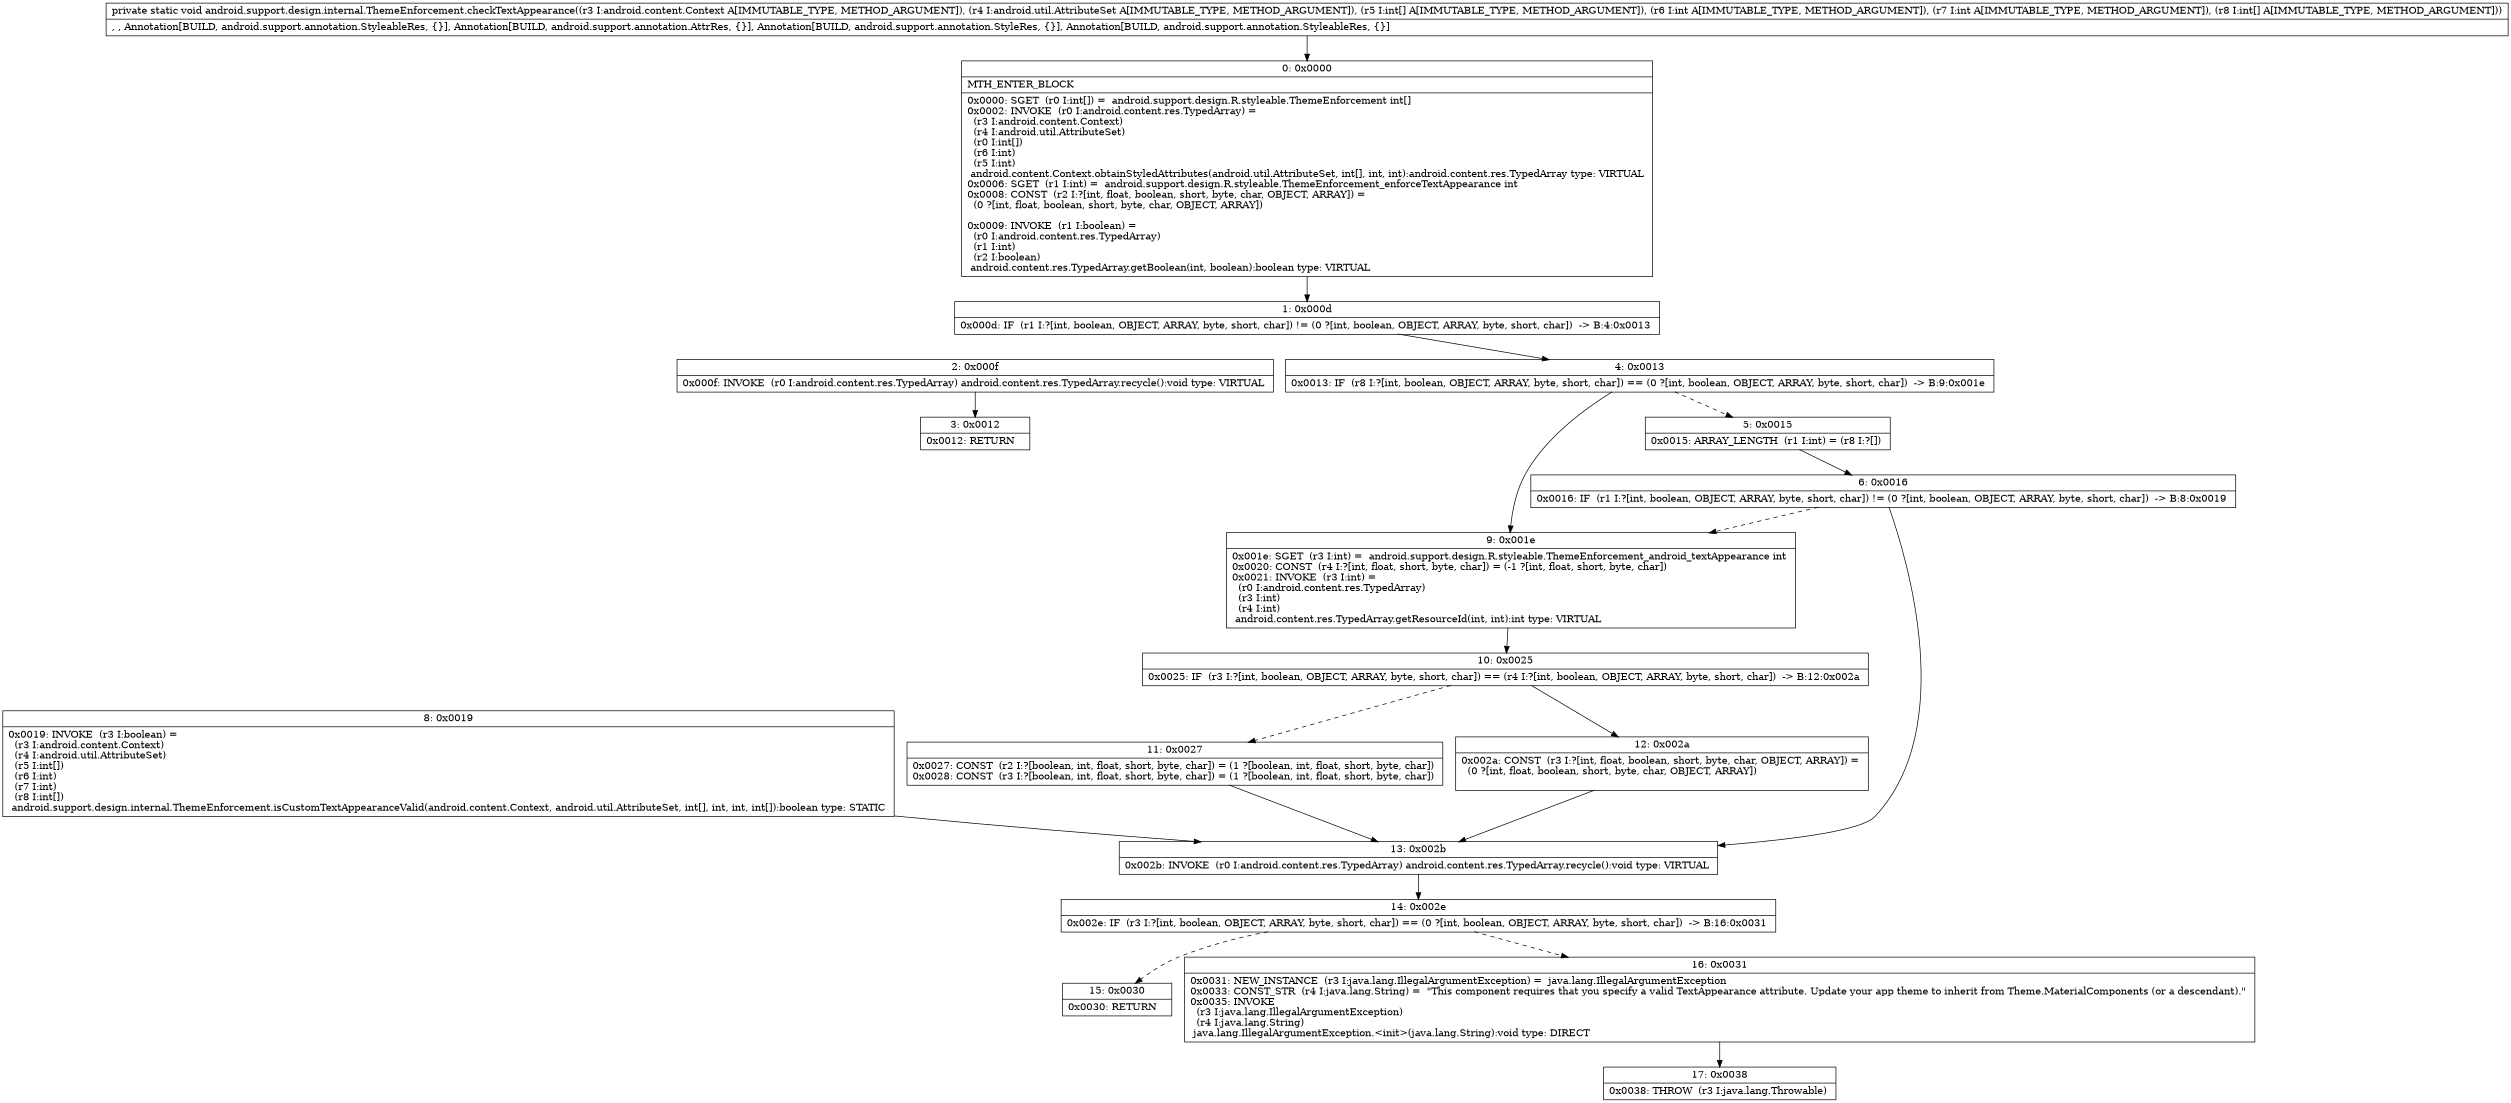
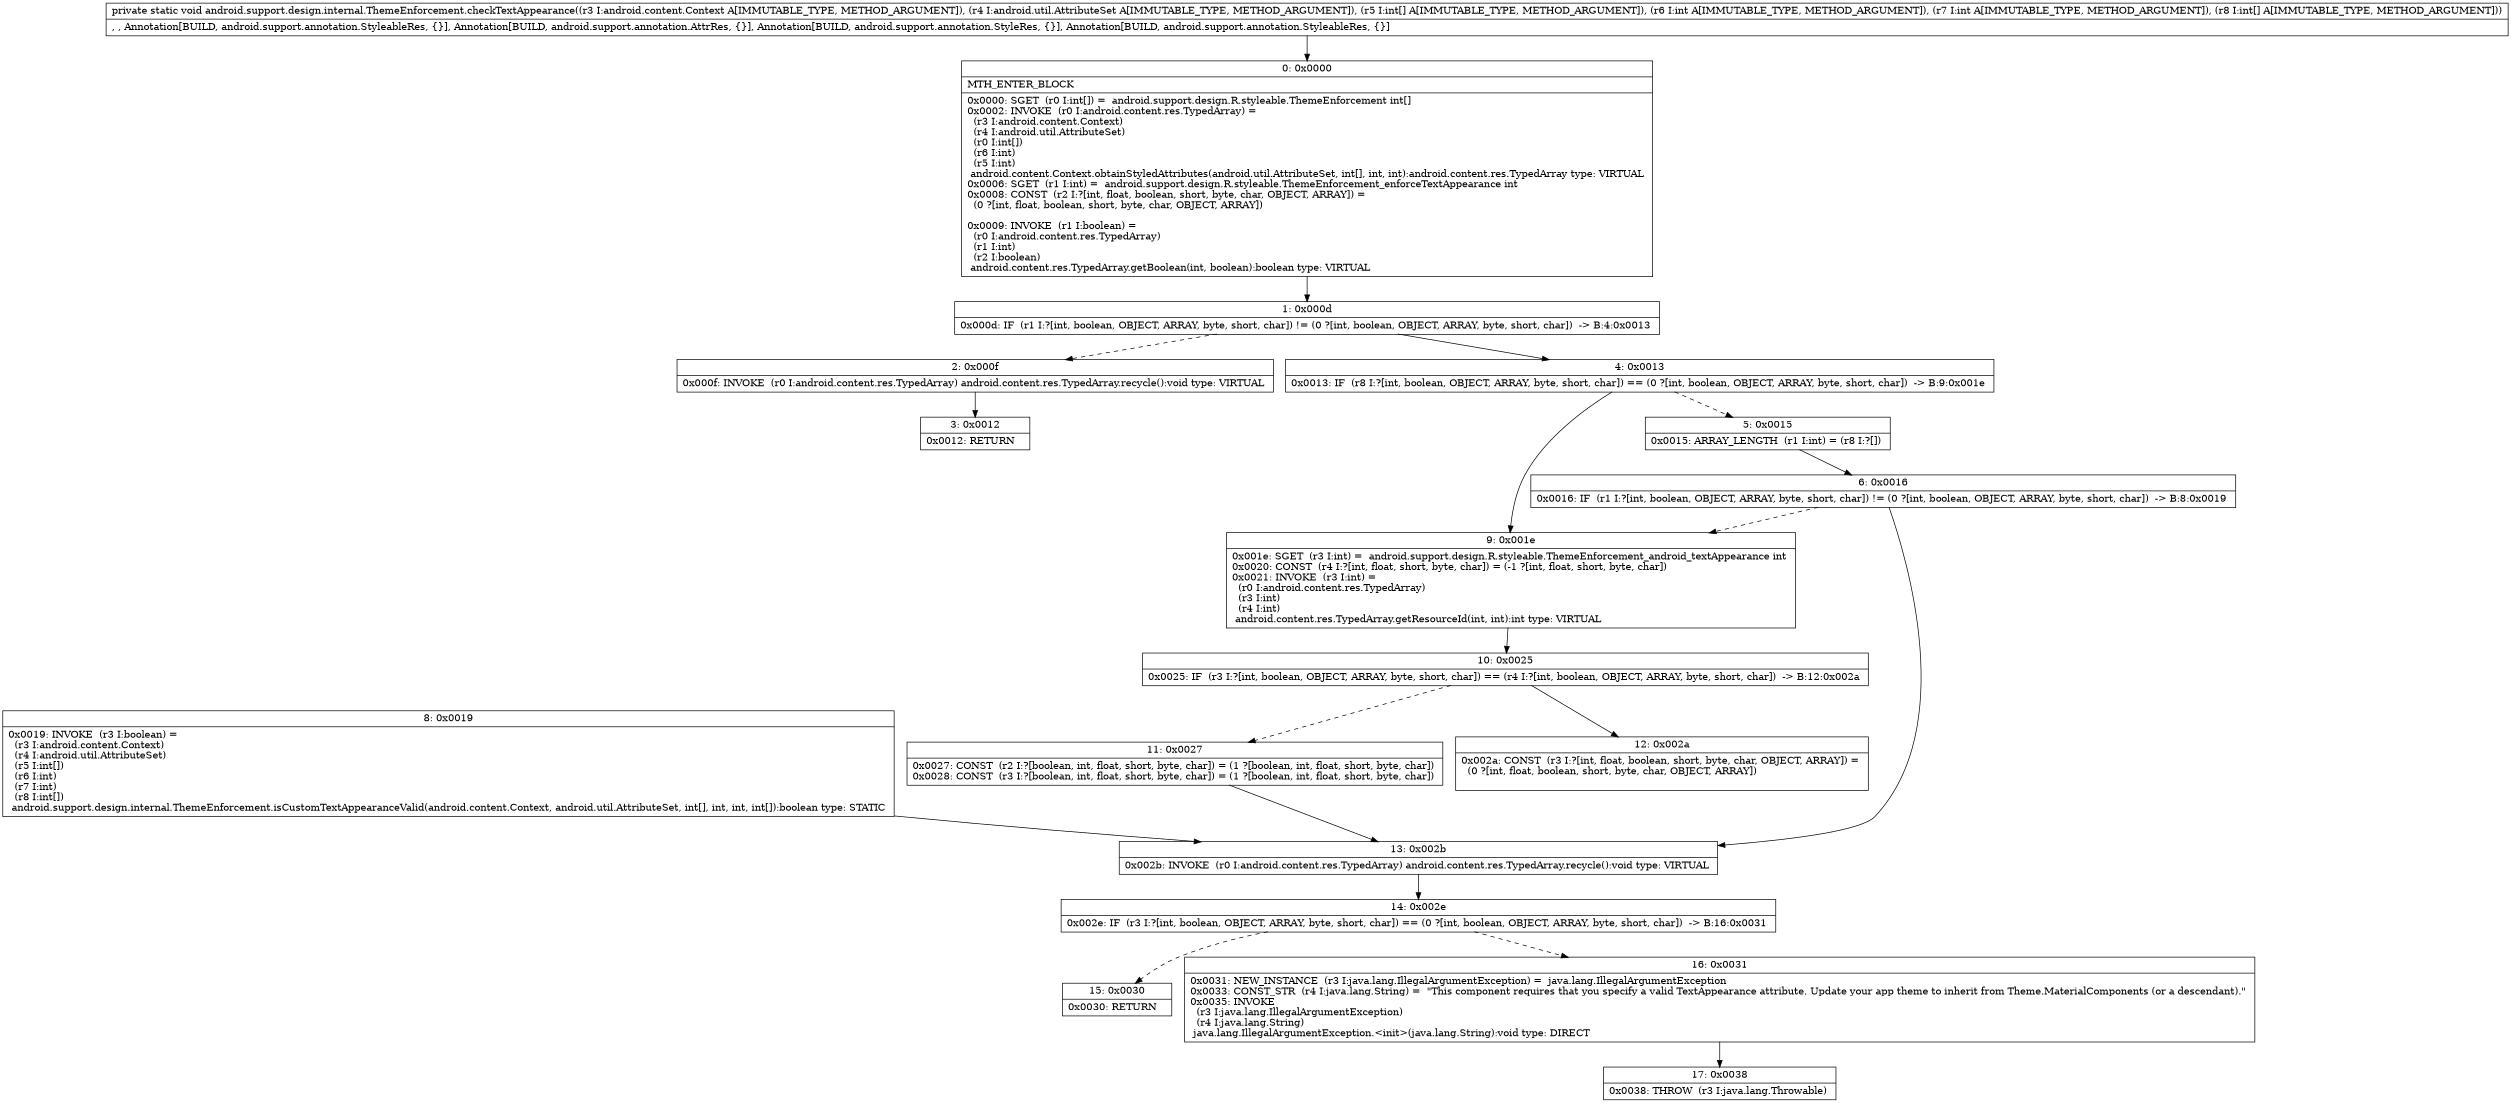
edge "1: 0x000d" -> "2: 0x000f": added
edge "12: 0x002a" -> "13: 0x002b": removed
